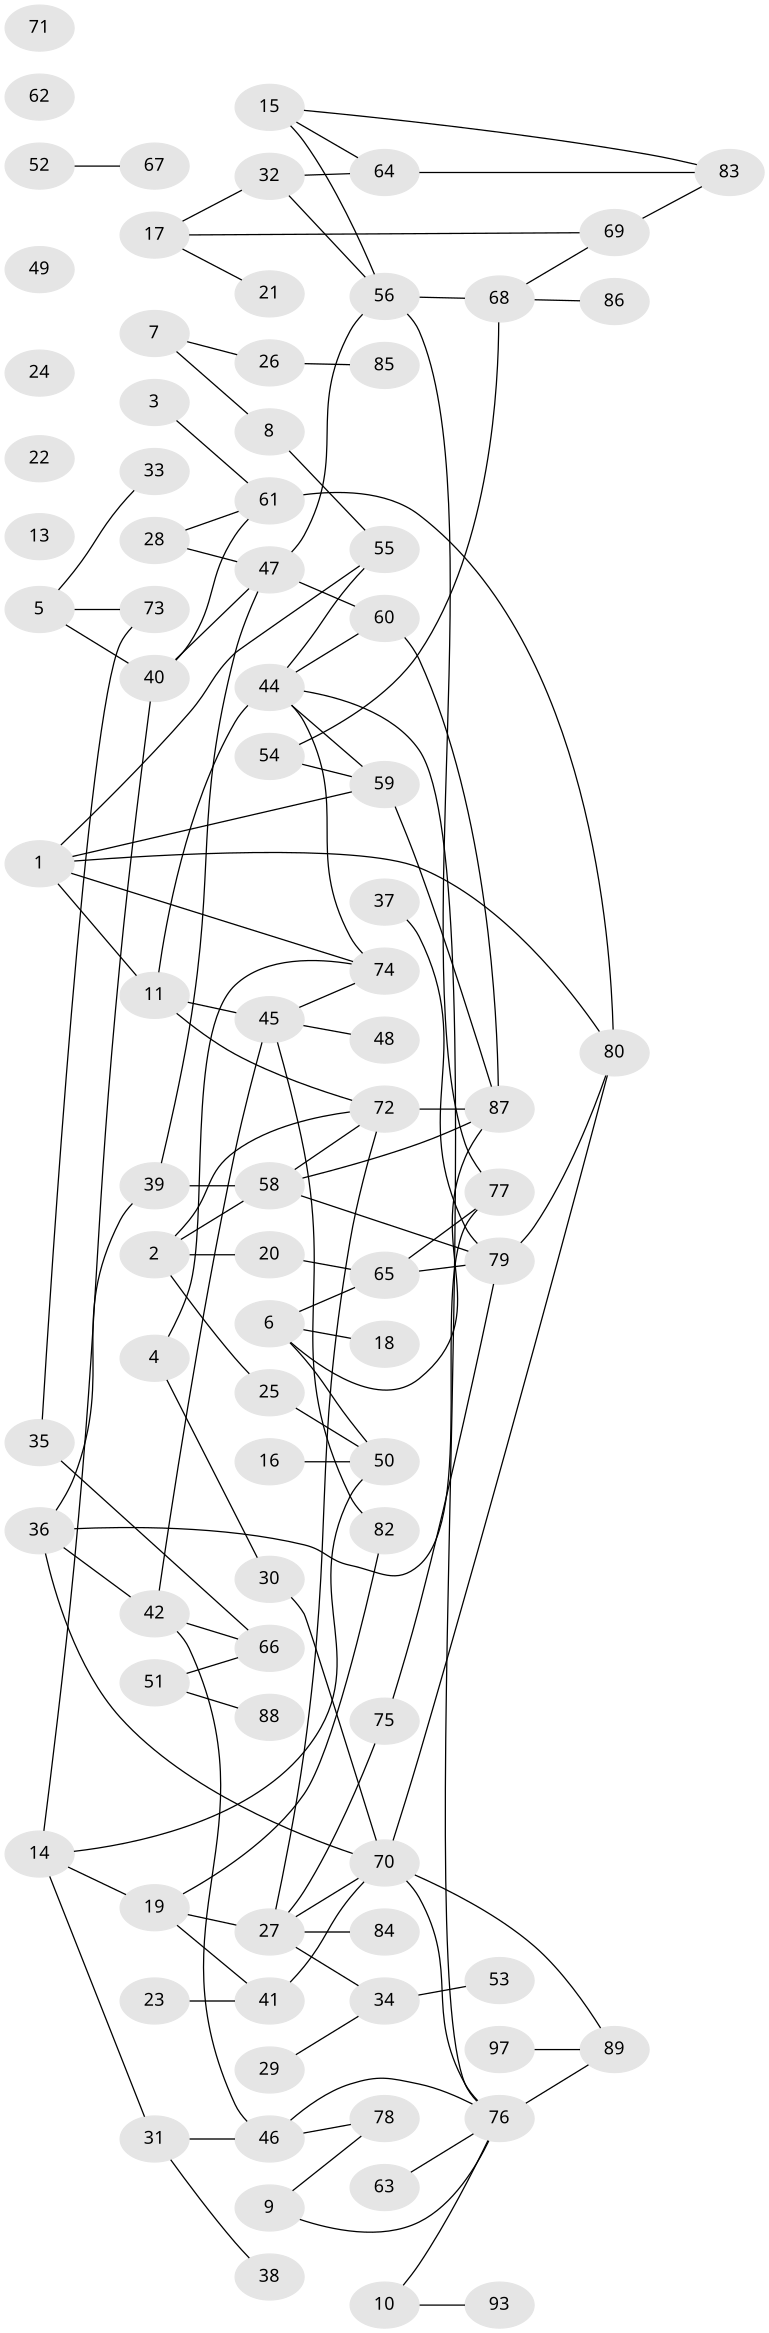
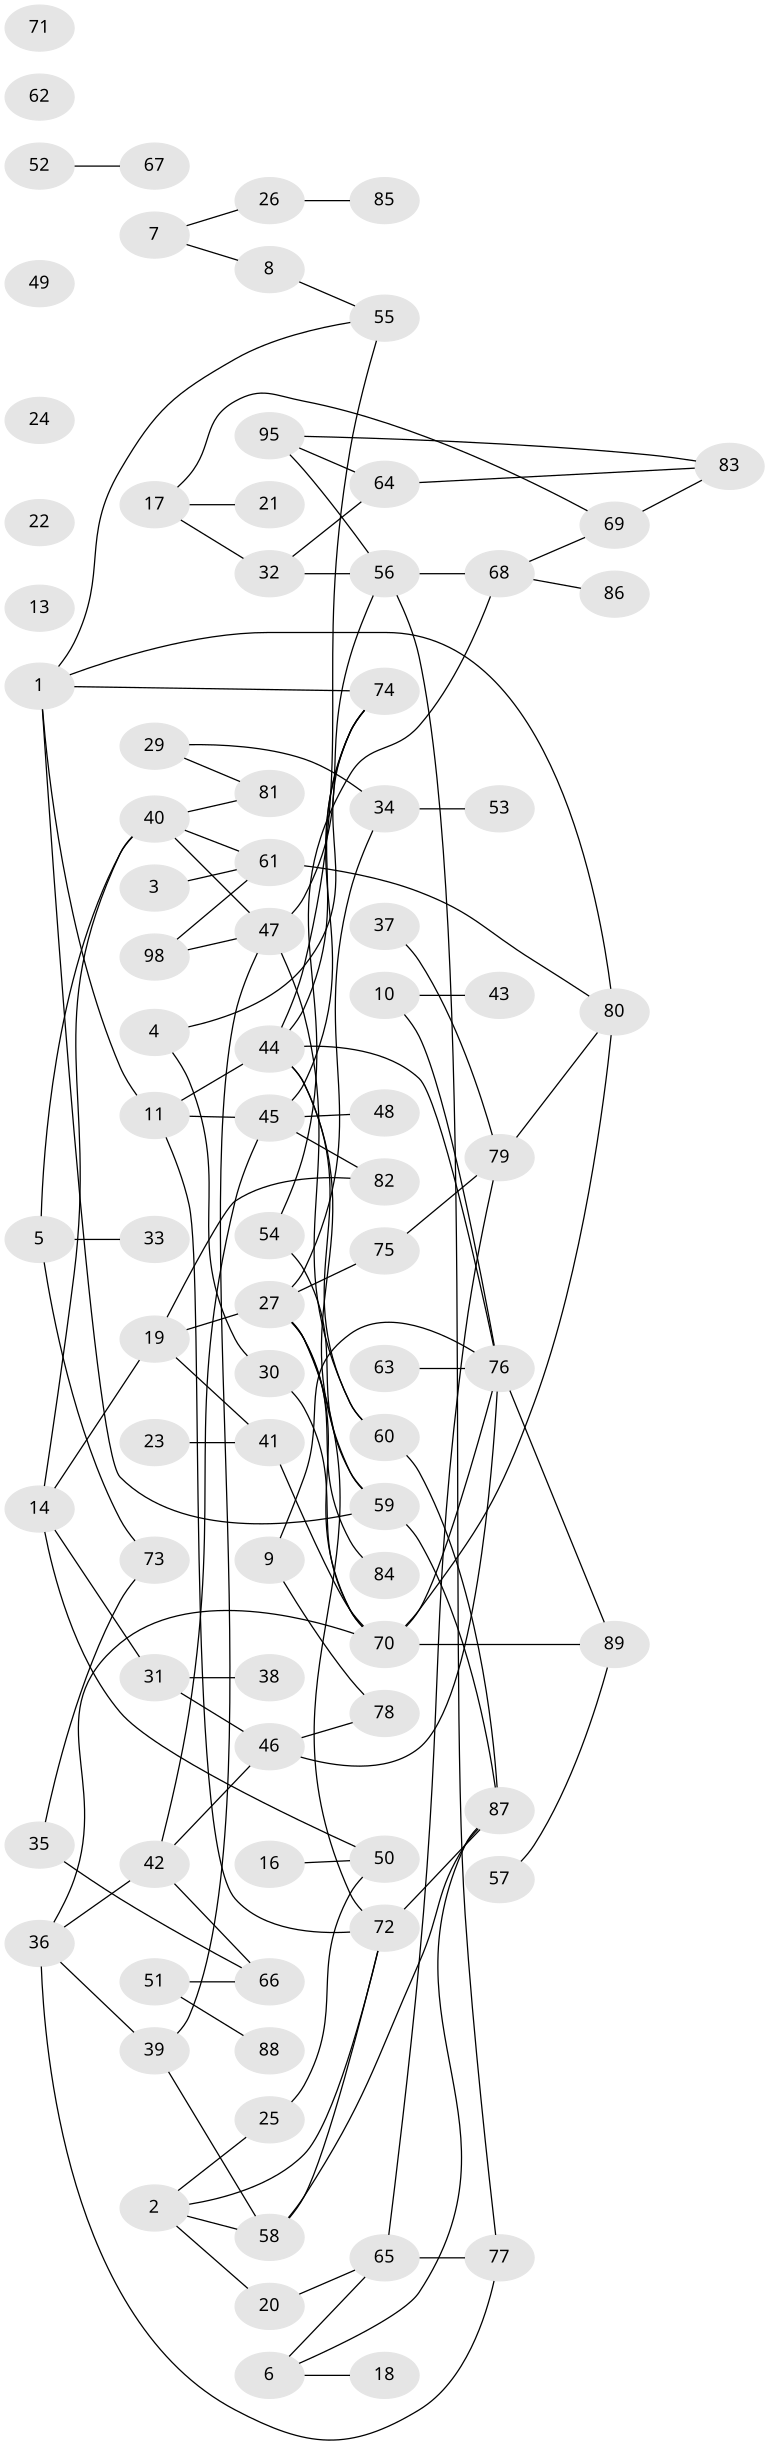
node "15": label "15" -> "95"
node "28": label "28" -> "98"
node "81": added
edge "58" -- "79": removed
edge "6" -- "50": removed
node "97": label "97" -> "57"
node "93": label "93" -> "43"
